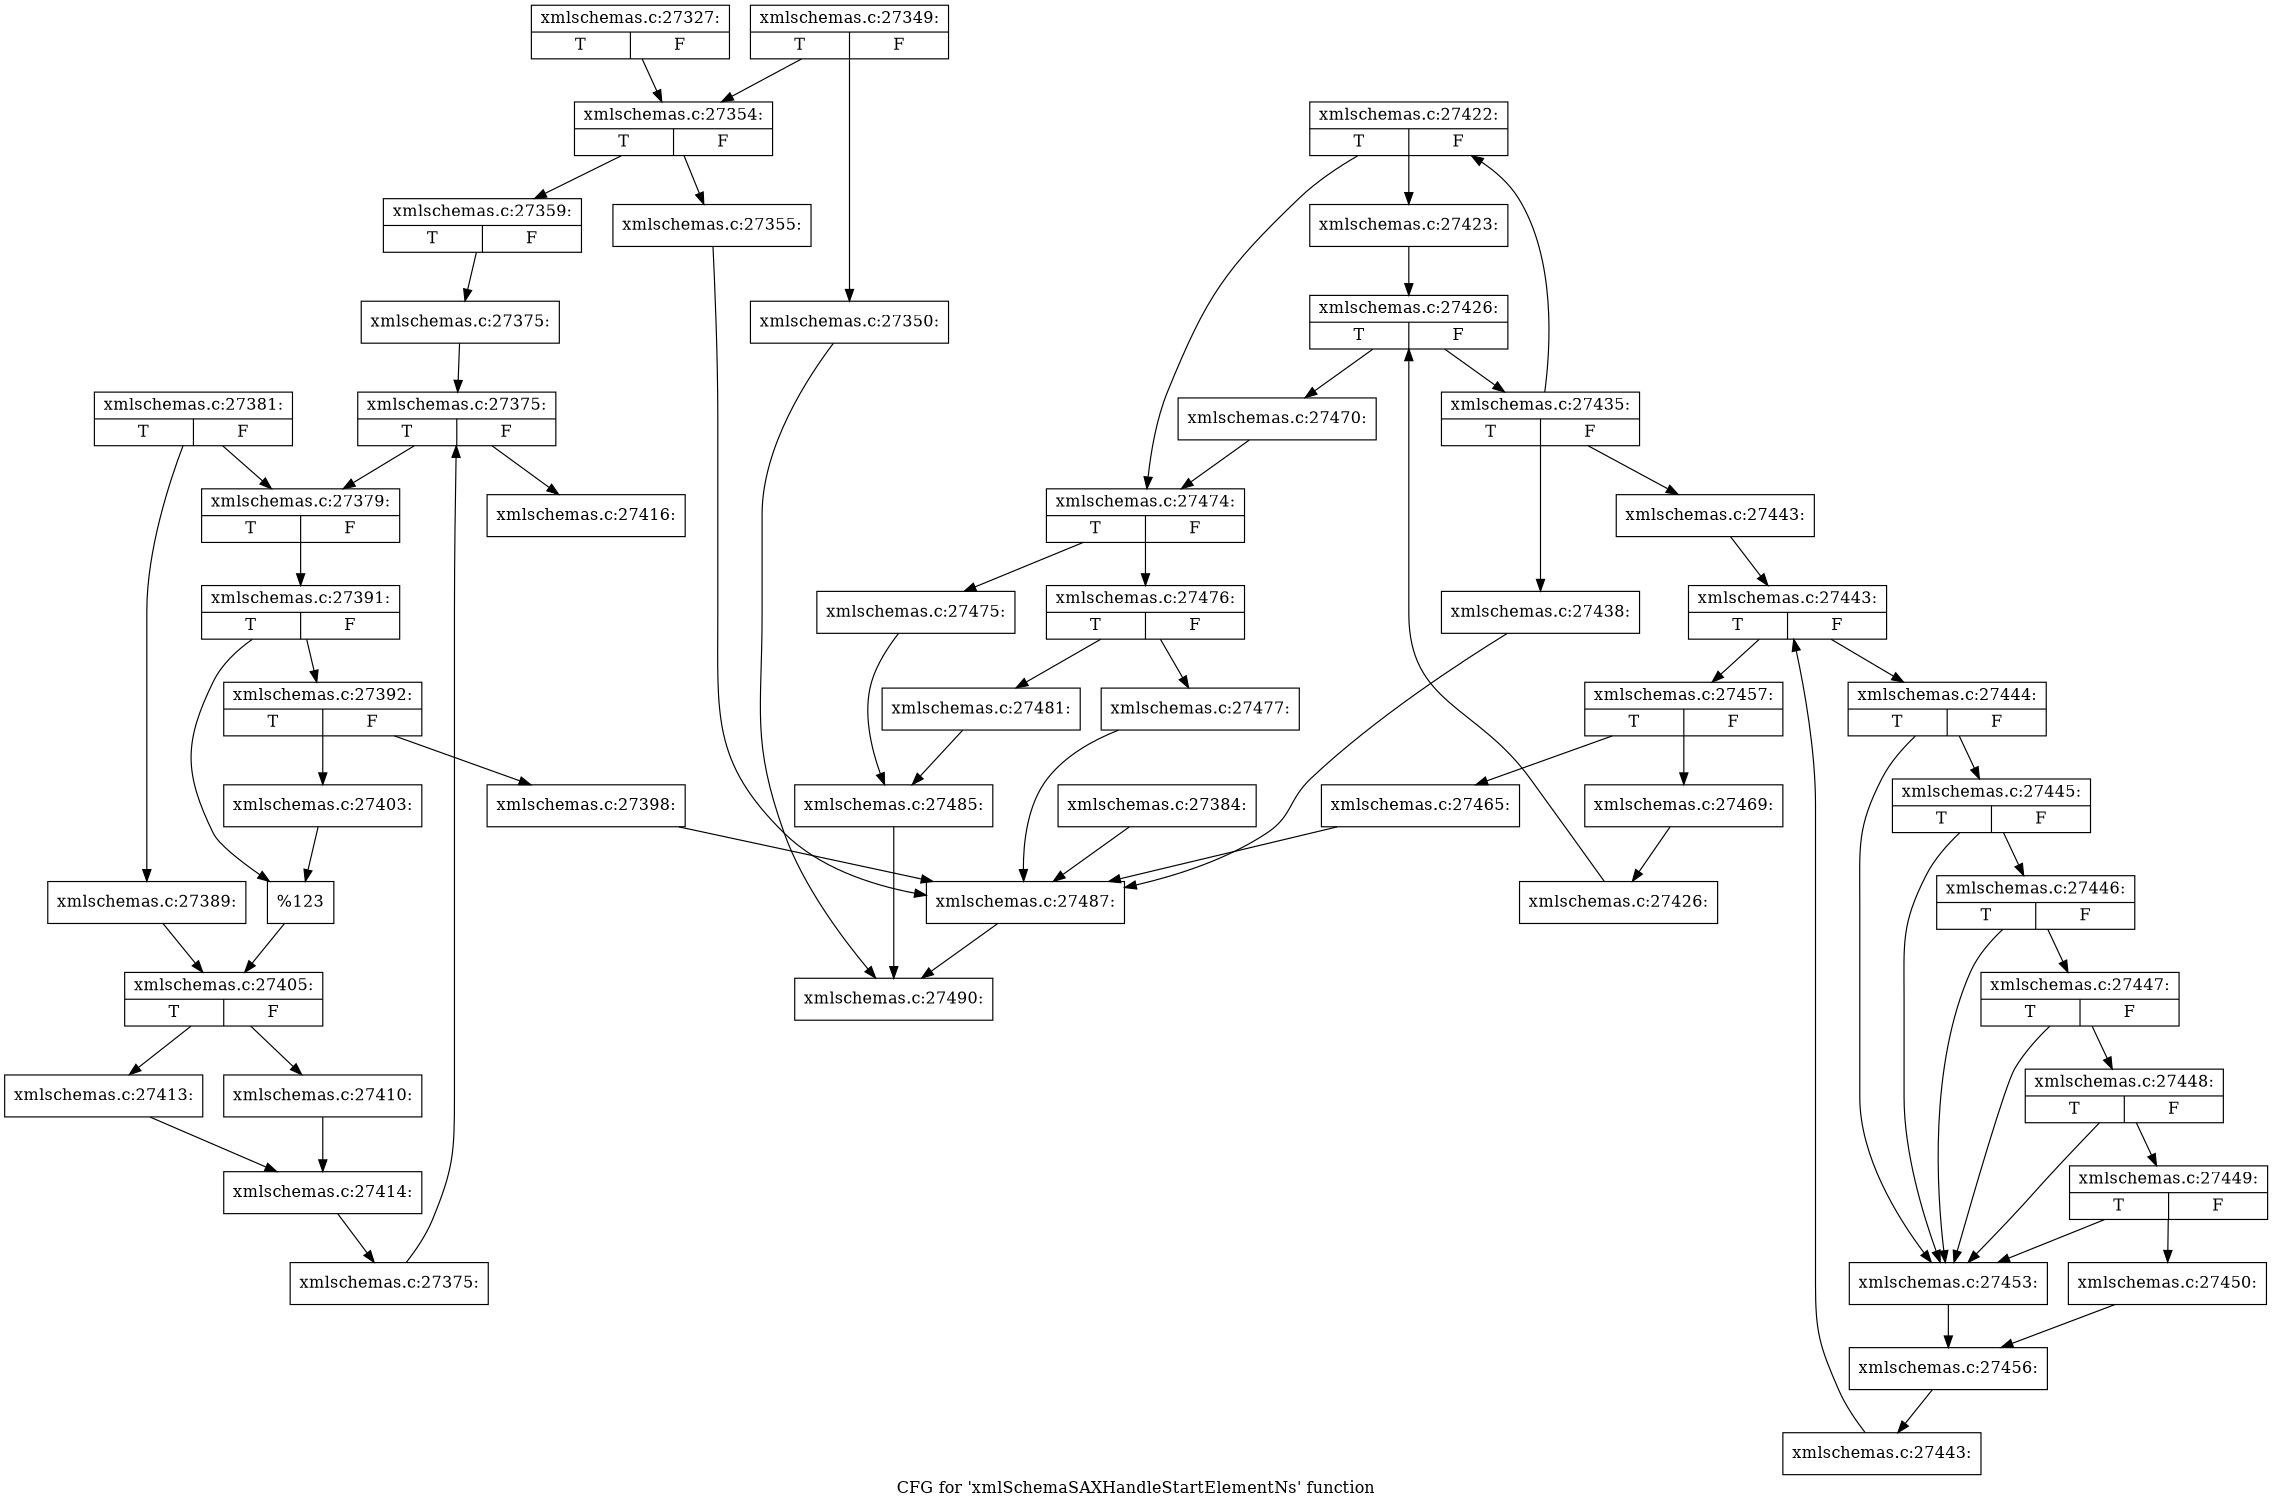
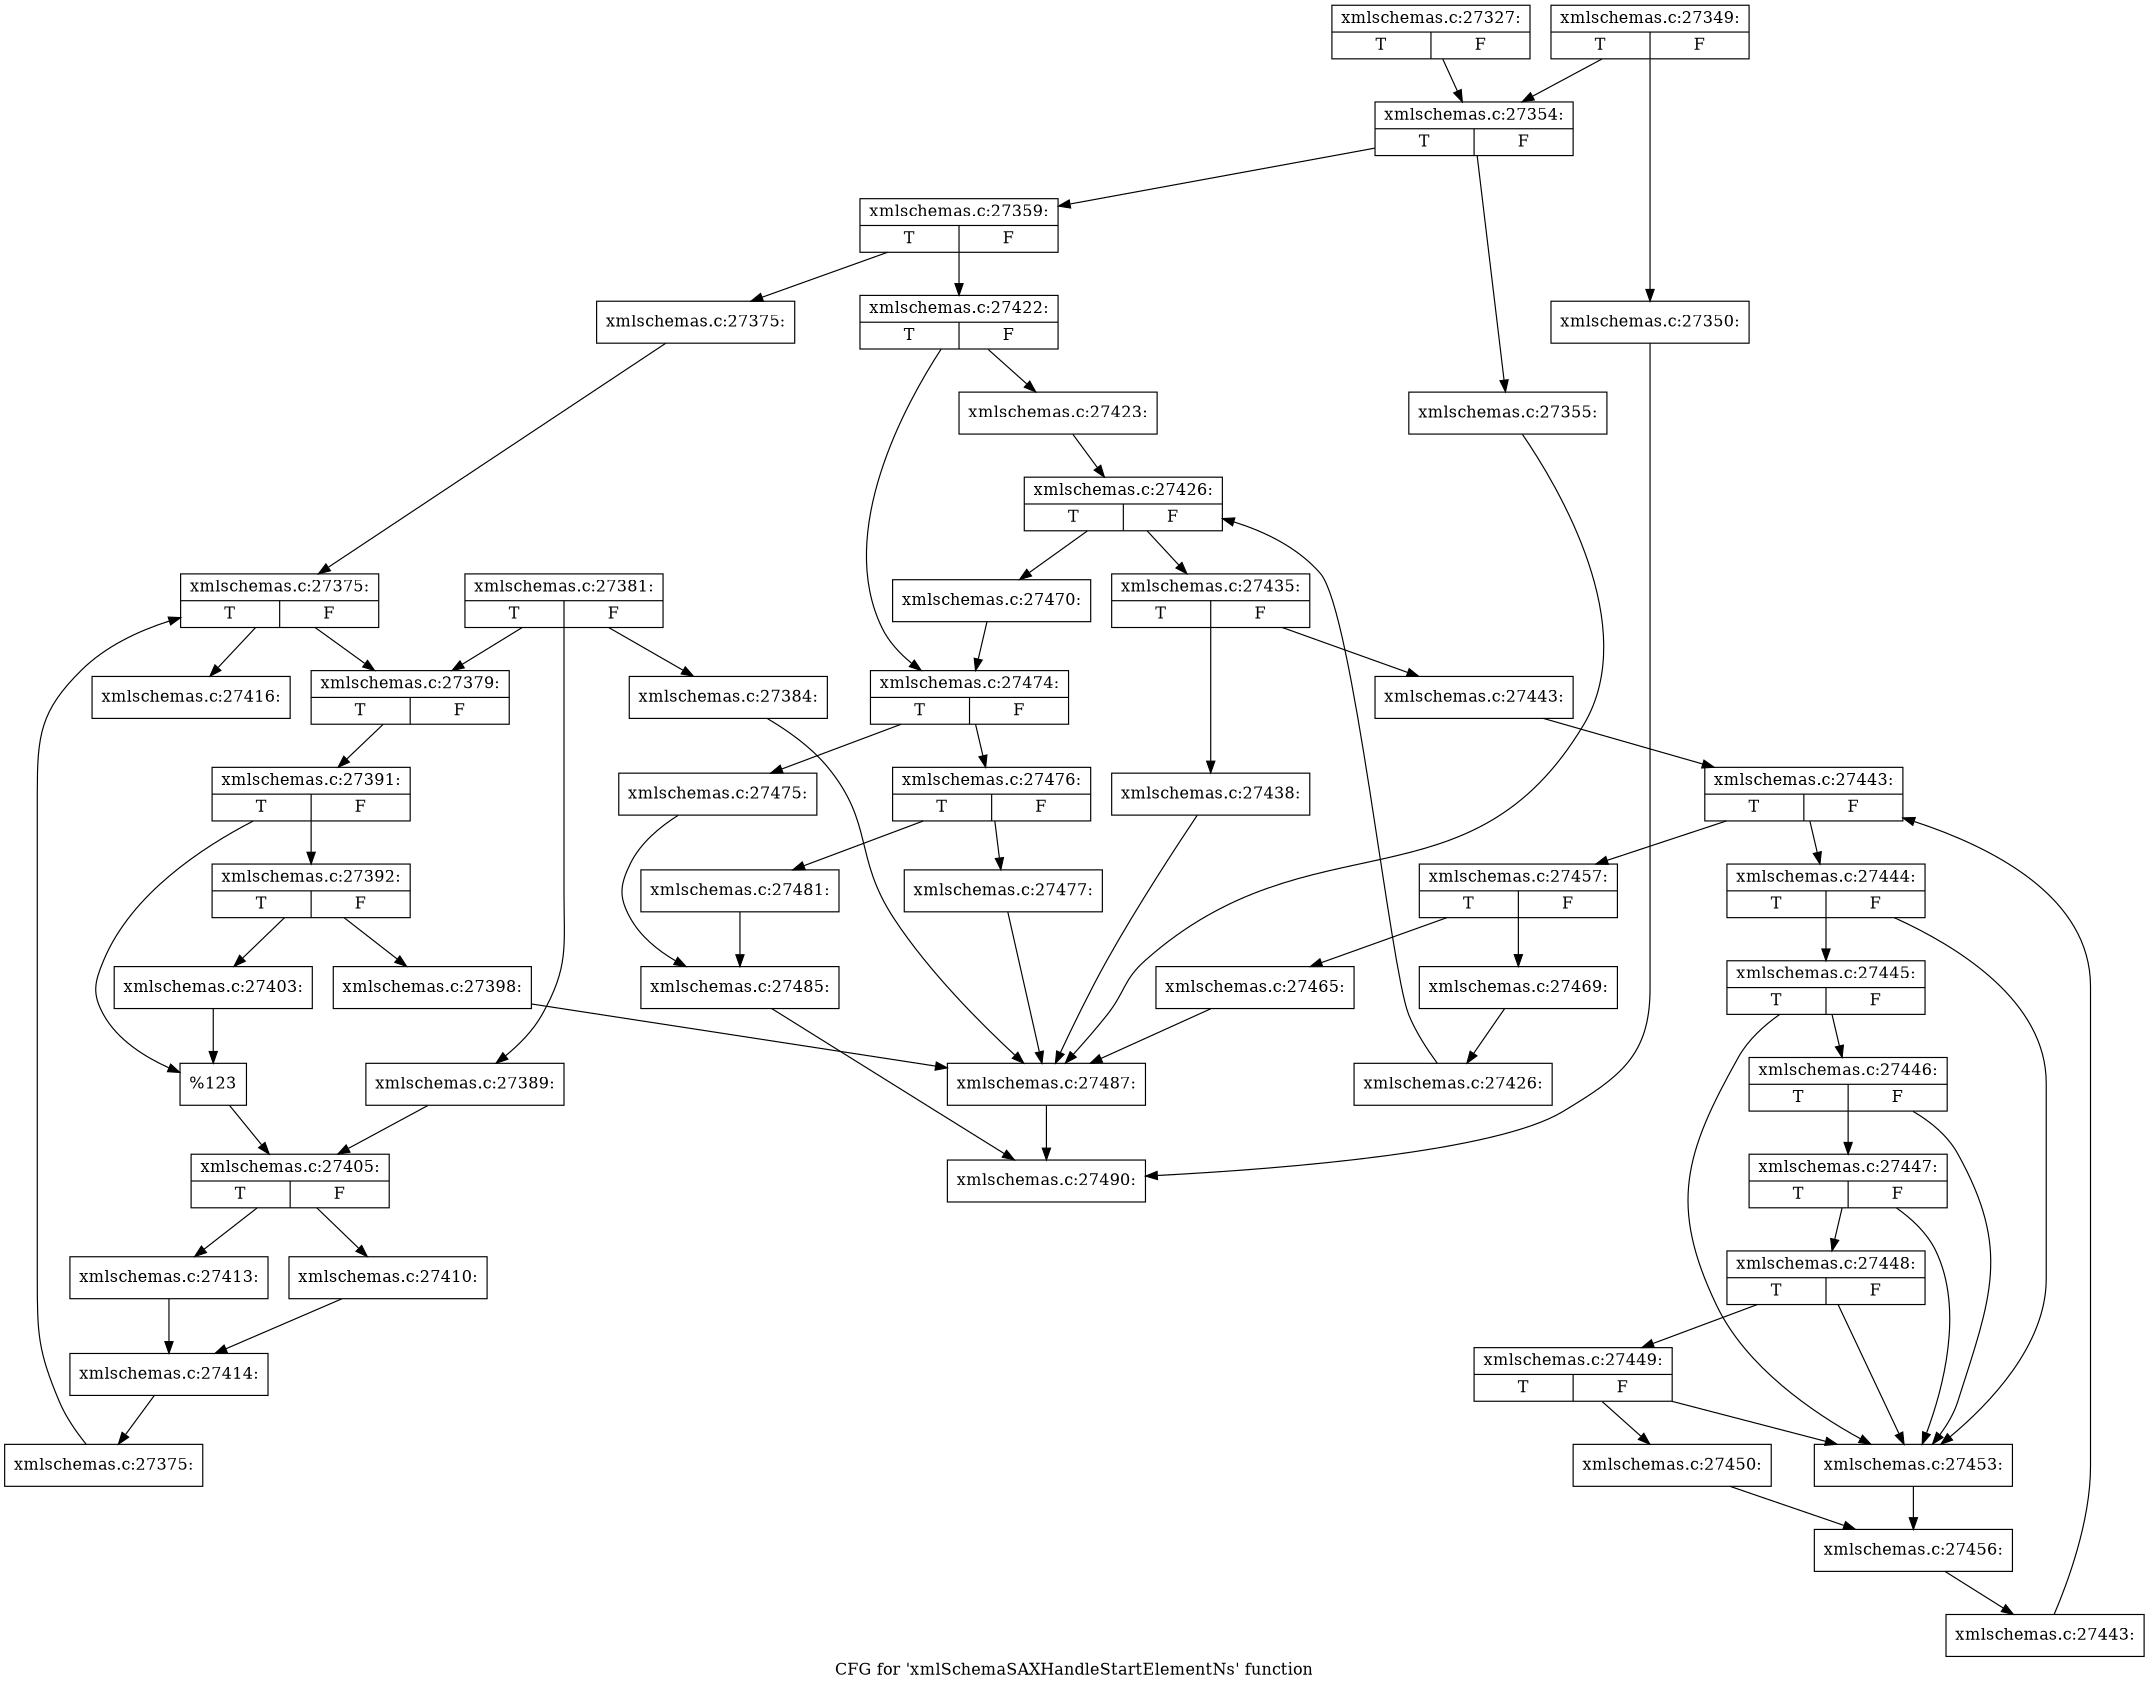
edge "xmlschemas.c:27435:" -> "xmlschemas.c:27422:": now "xmlschemas.c:27359:" -> "xmlschemas.c:27422:"
edge "xmlschemas.c:27381:" -> "xmlschemas.c:27384:": added
